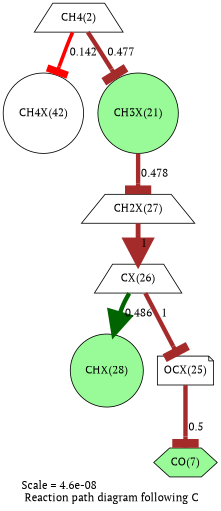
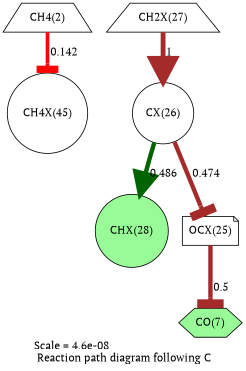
node "CH4X(42)": label "CH4X(42)" -> "CH4X(45)"
node "CH3X(21)": removed
node "CX(26)": shape trapezium -> circle
edge "CX(26)" -> "OCX(25)": label " 1" -> " 0.474"
